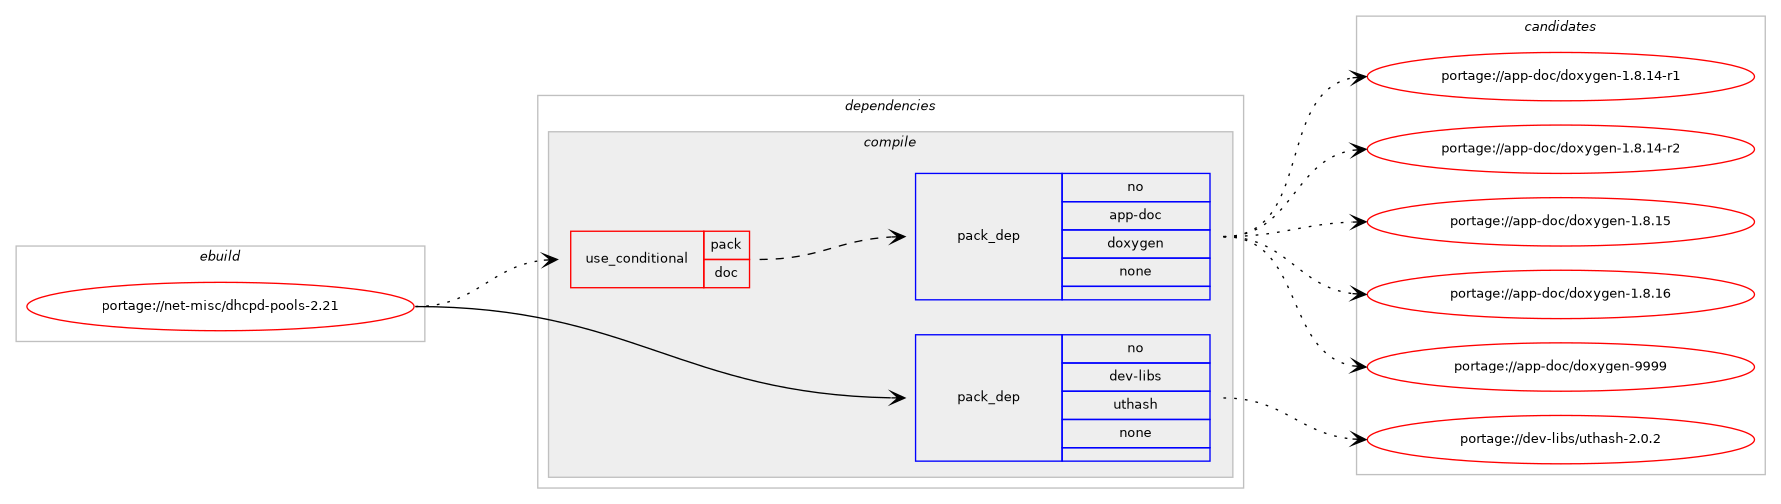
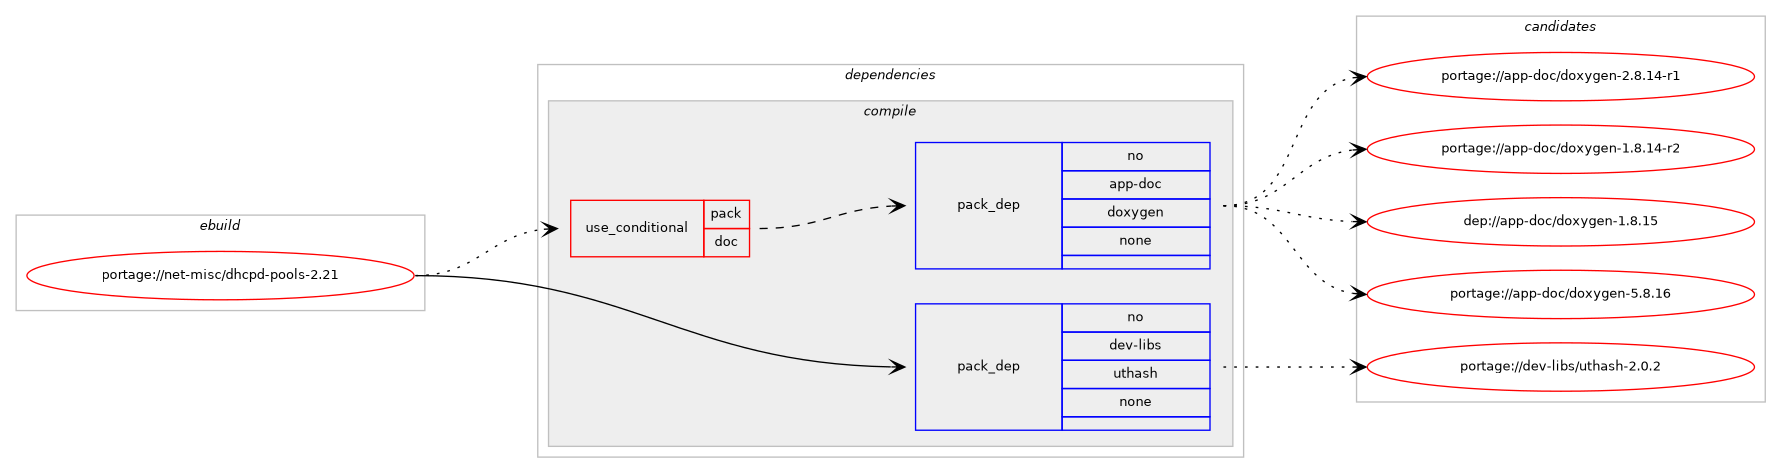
node "portage://app-doc/doxygen-1.8.14-r1": label "portage://app-doc/doxygen-1.8.14-r1" -> "portage://app-doc/doxygen-2.8.14-r1"
node "portage://app-doc/doxygen-1.8.15": label "portage://app-doc/doxygen-1.8.15" -> "dep://app-doc/doxygen-1.8.15"
node "portage://app-doc/doxygen-1.8.16": label "portage://app-doc/doxygen-1.8.16" -> "portage://app-doc/doxygen-5.8.16"
node "portage://app-doc/doxygen-9999": removed
